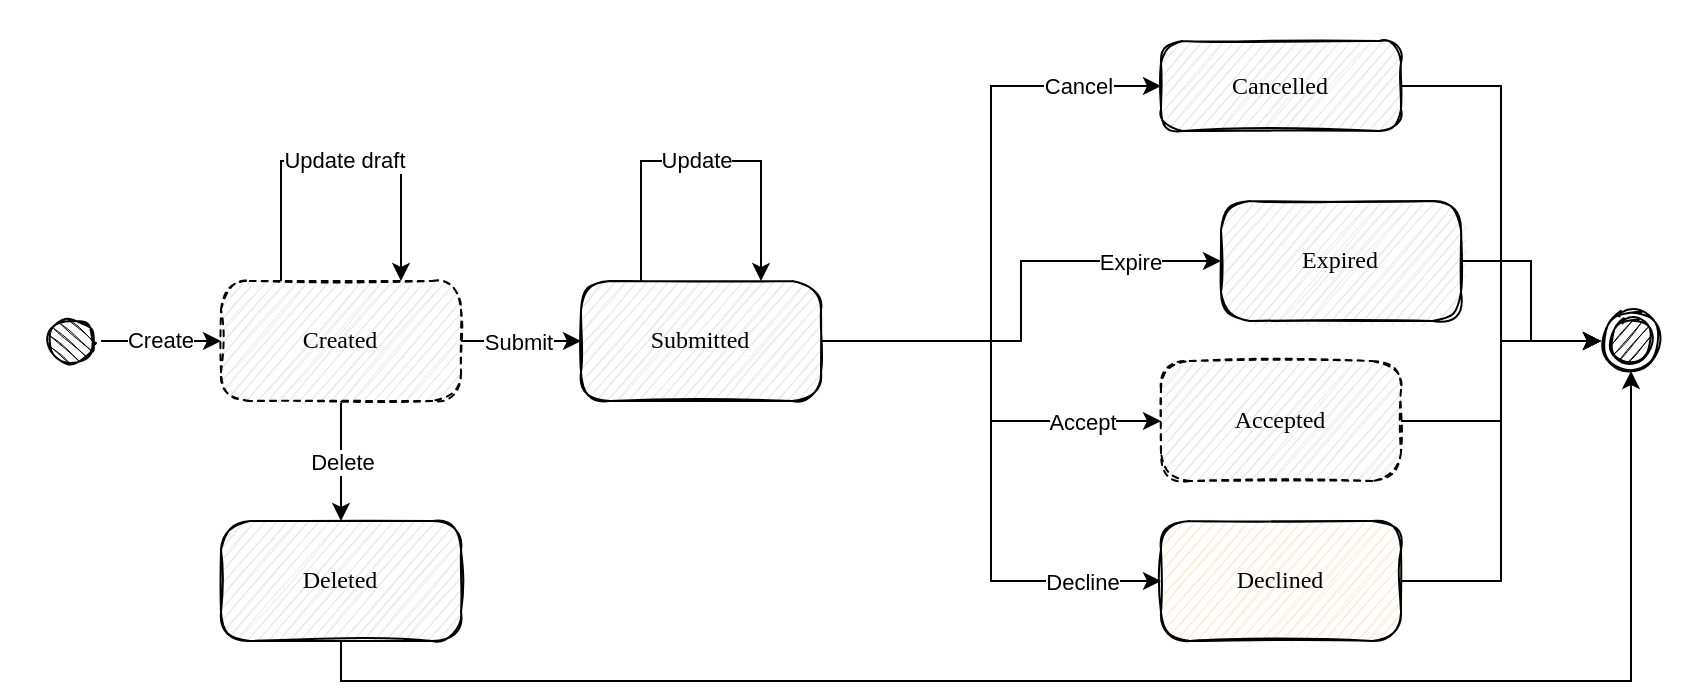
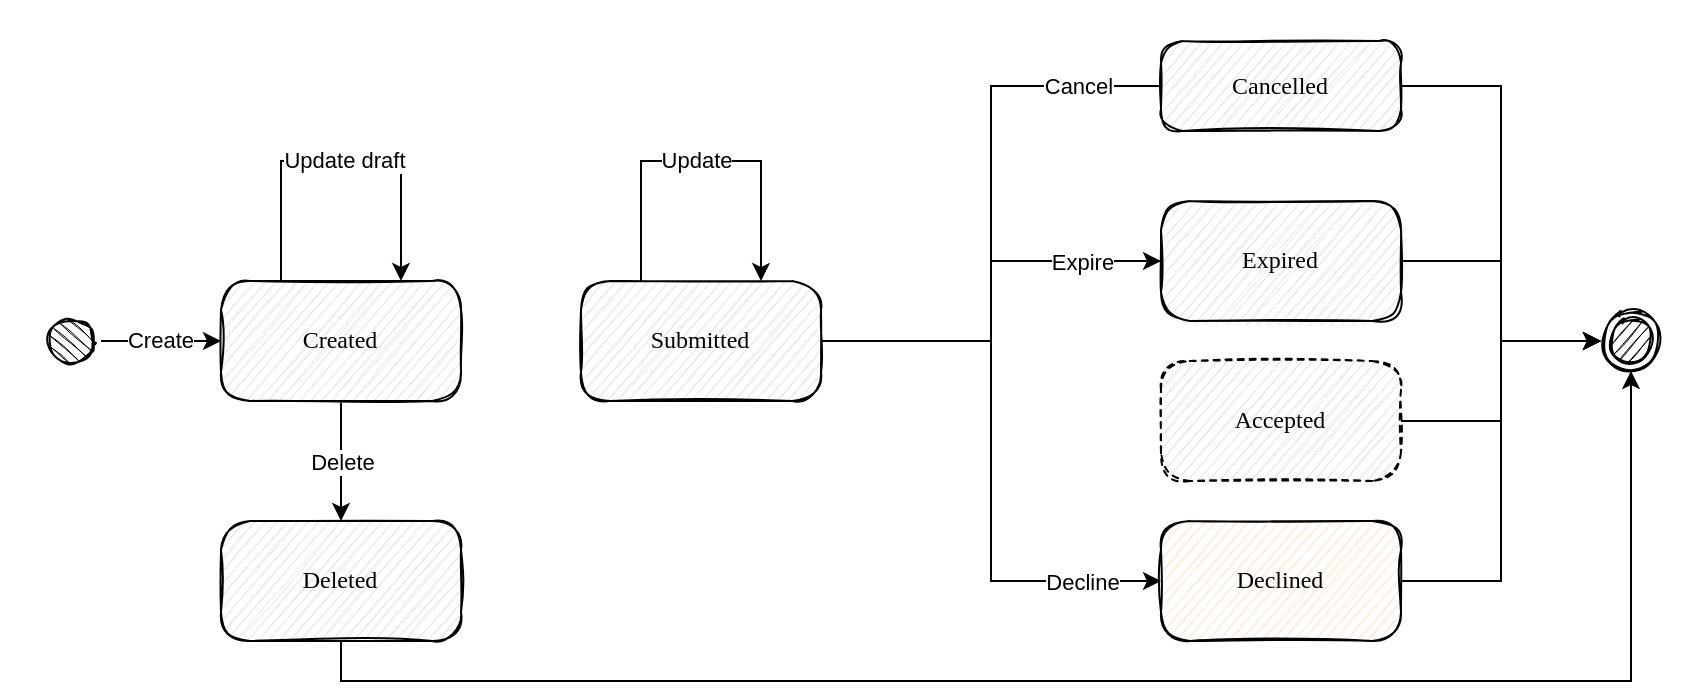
edge "Submitted" -> "Cancelled": arrowhead classic -> none
node "Expired": moved (1341, 261) -> (1281, 261)
node "Created": style dashed -> solid
edge "Created" -> "Submitted": removed, label "Submit"
edge "Submitted" -> "Accepted": removed, label "Accept"
